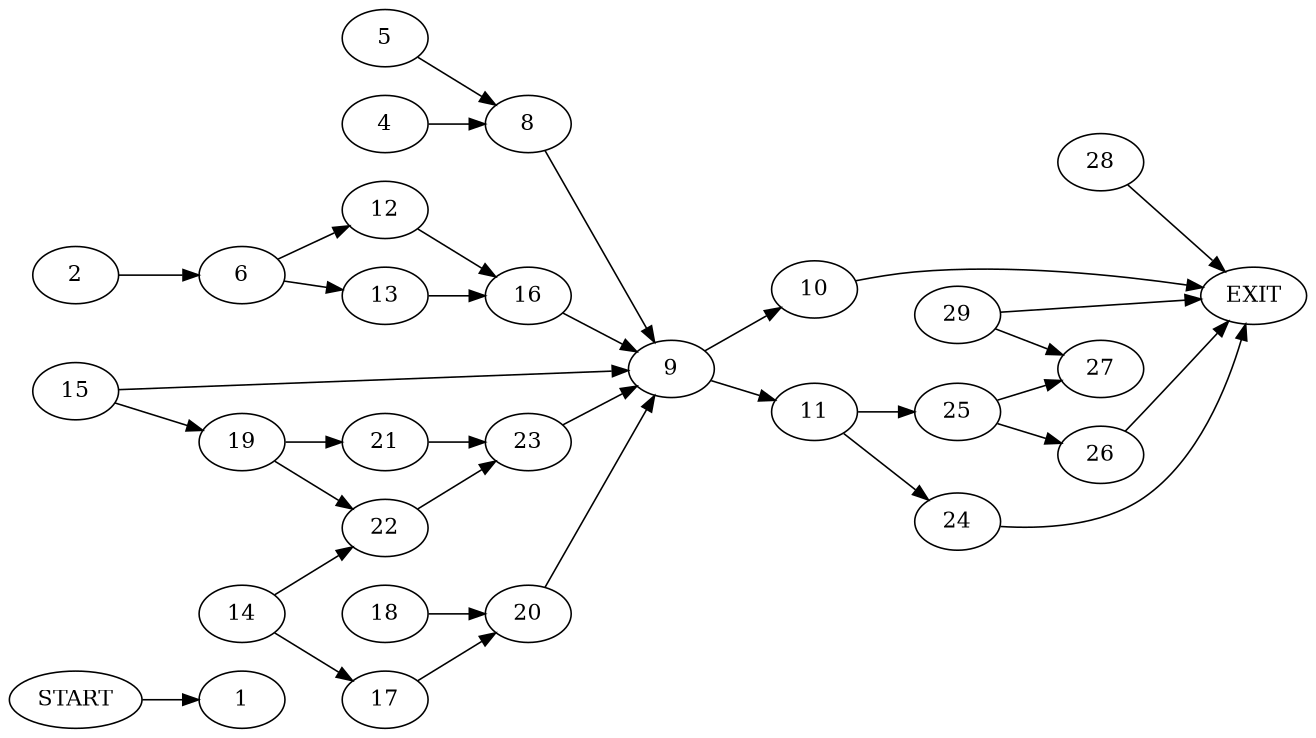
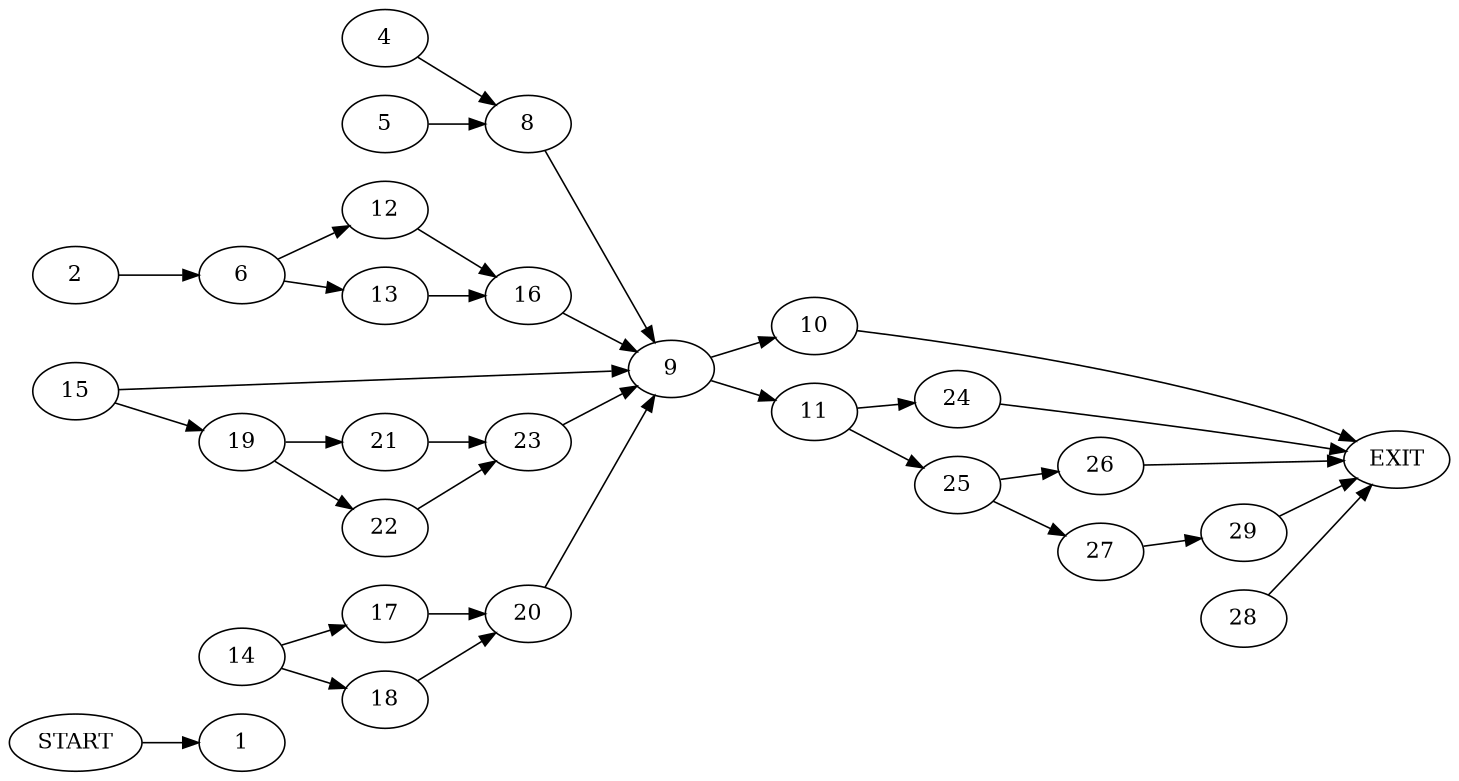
edge "29" -> "27": reversed
edge "14" -> "22": now "14" -> "18"
